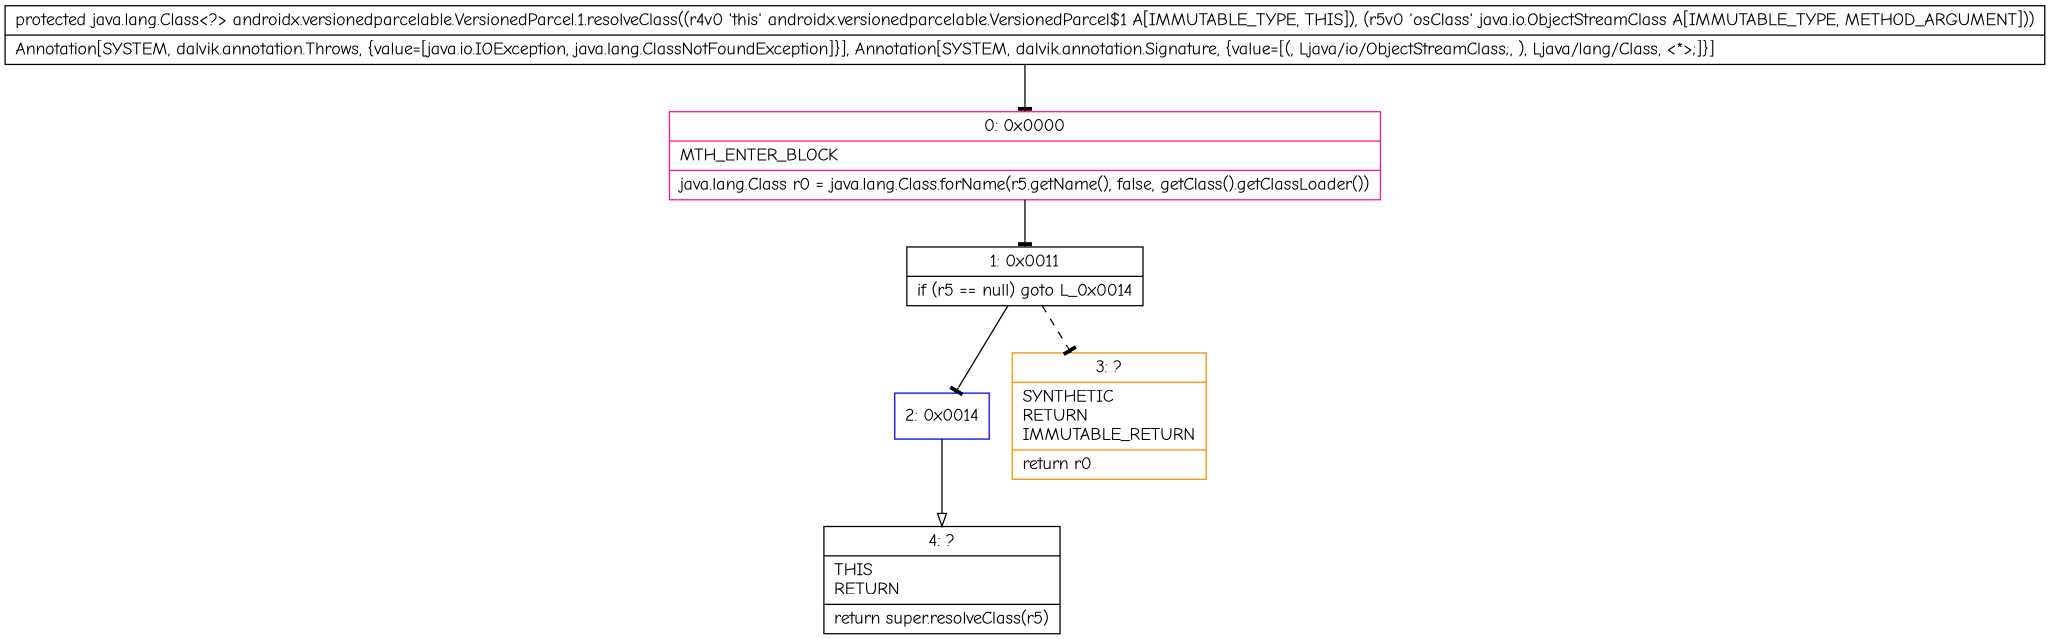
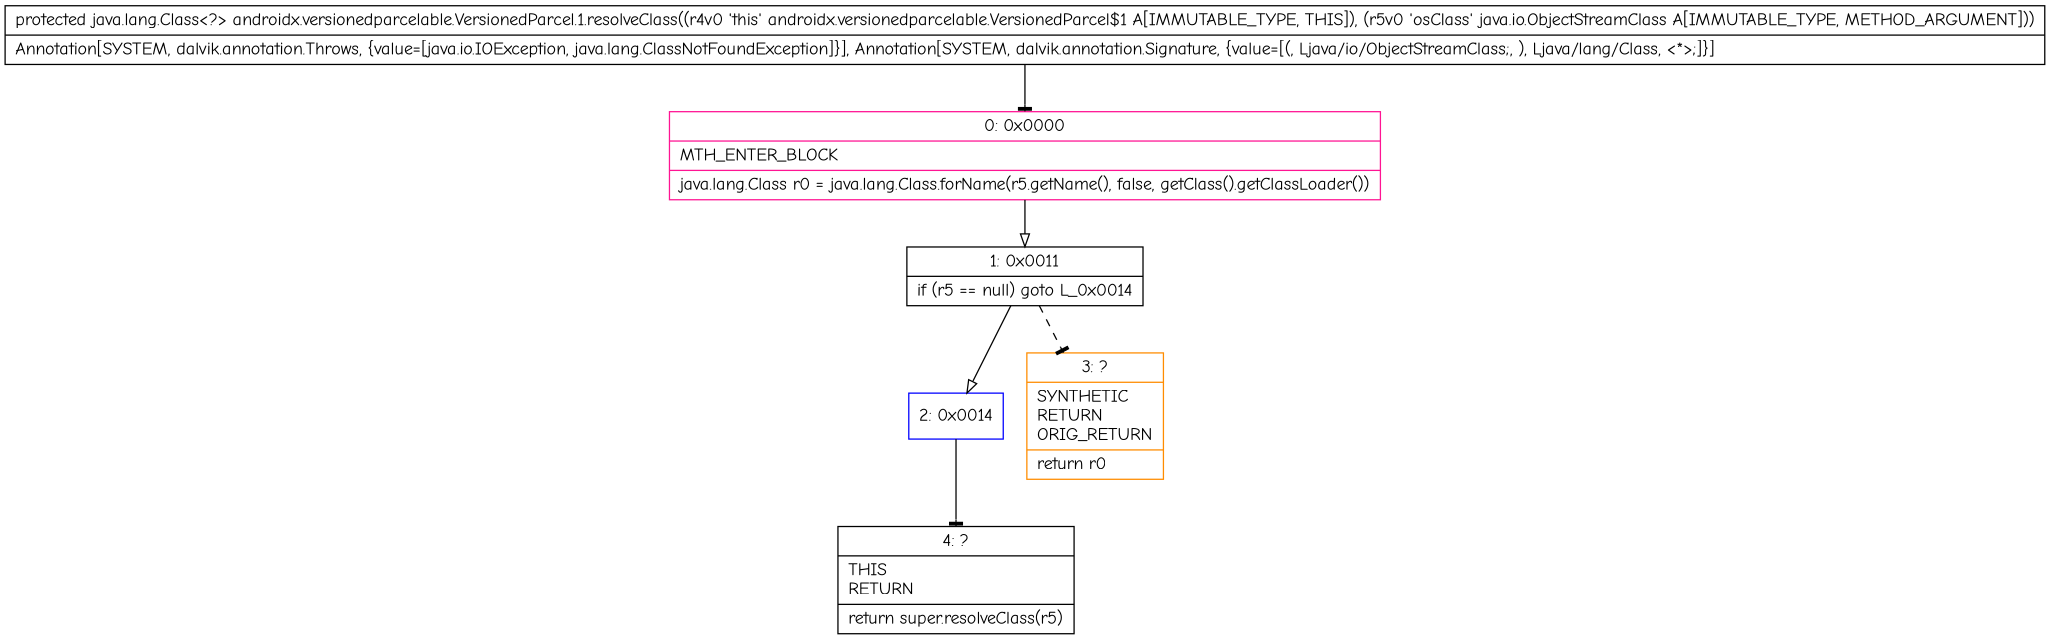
edge "0: 0x0000" -> "1: 0x0011": arrowhead tee -> onormal
edge "1: 0x0011" -> "2: 0x0014": arrowhead tee -> onormal
node "3: ?": text "IMMUTABLE_RETURN" -> "ORIG_RETURN"
edge "2: 0x0014" -> "4: ?": arrowhead onormal -> tee
